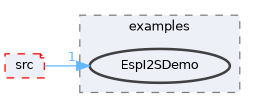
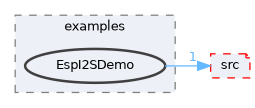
edge "src" -> "EspI2SDemo": reversed
